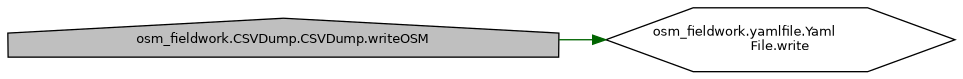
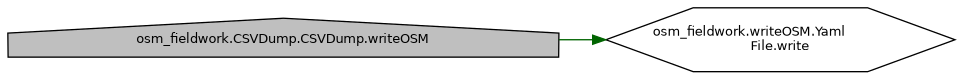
node "osm_fieldwork.yamlfile.Yaml File.write": label "osm_fieldwork.yamlfile.Yaml File.write" -> "osm_fieldwork.writeOSM.Yaml File.write"
